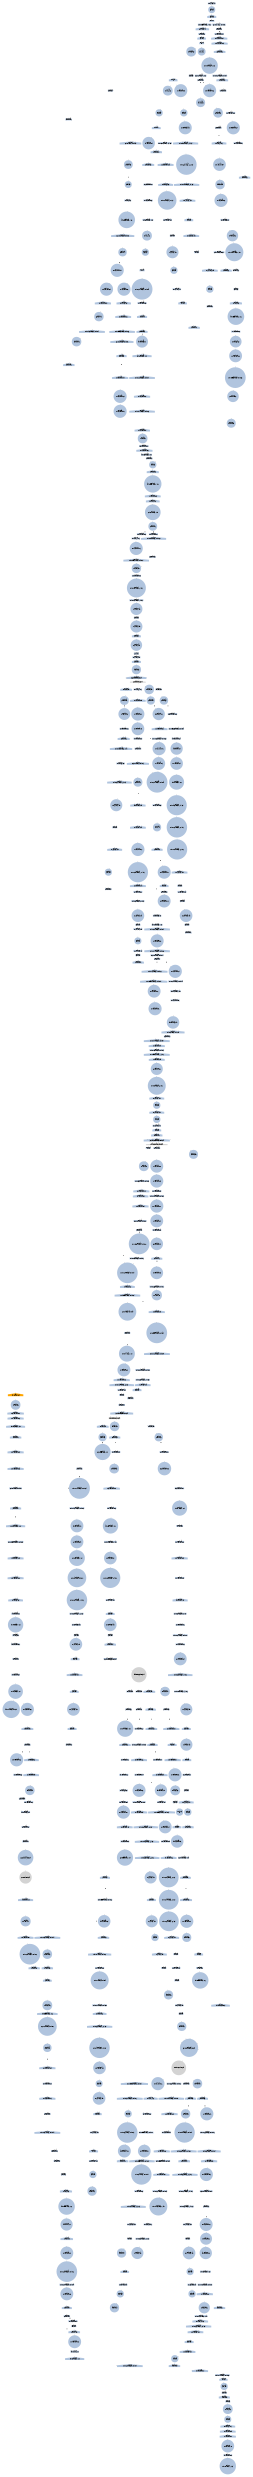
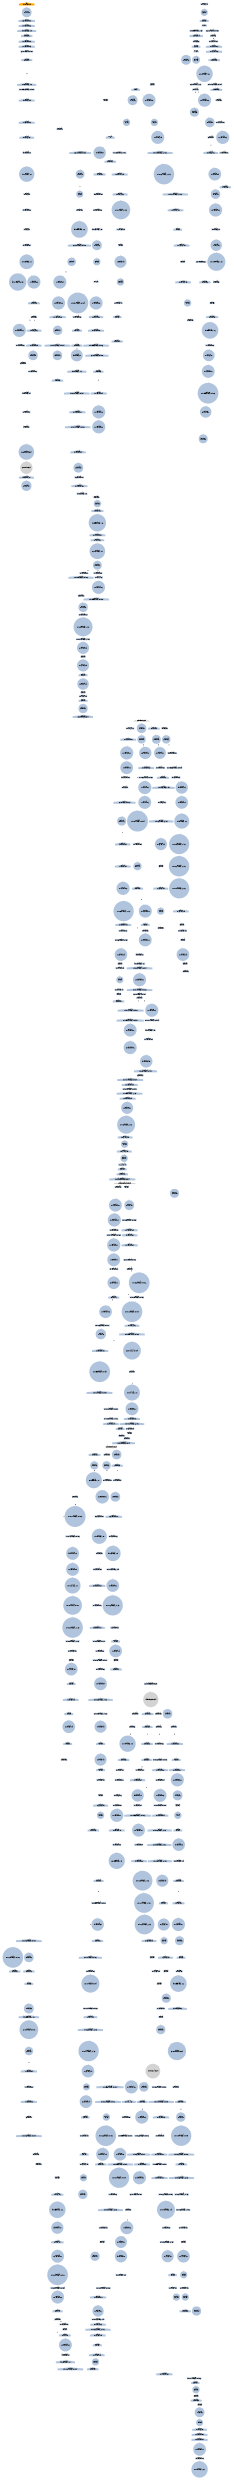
node "0x00402a11 movl %edi, 0x0041e0e7": removed
